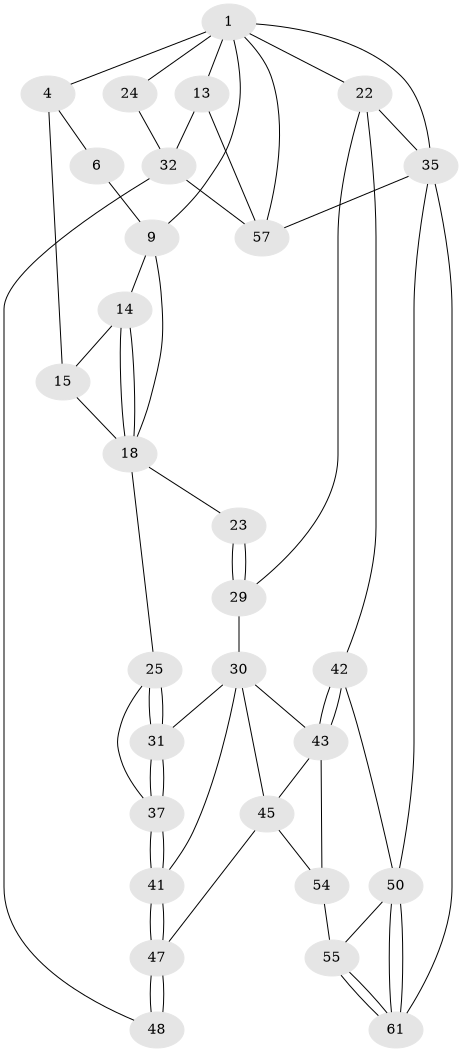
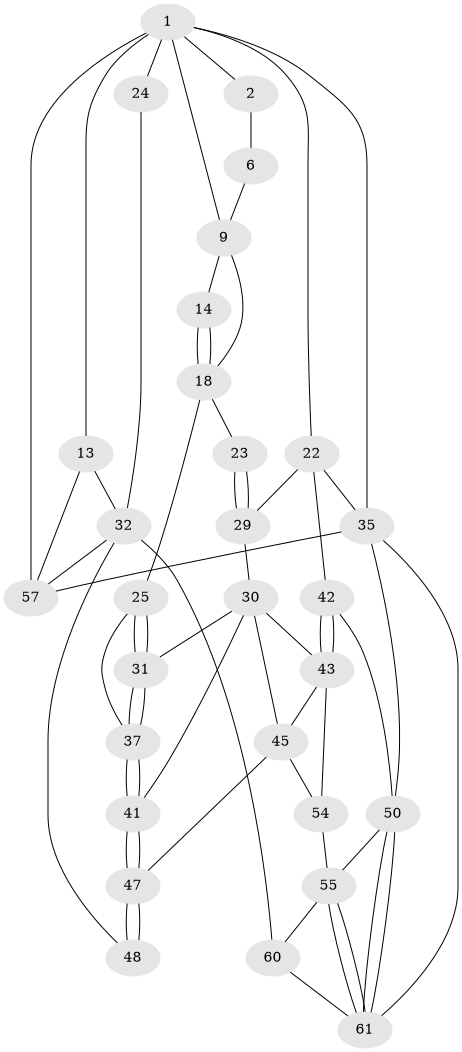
node "4": label "4" -> "2"
node "15": removed
node "60": added
